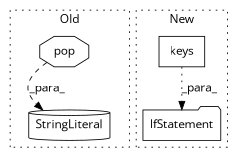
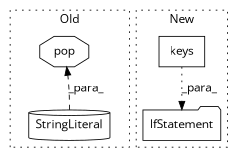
edge "pop" -> "StringLiteral": reversed
